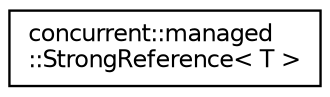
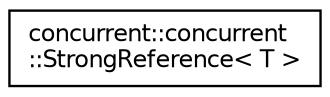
node "concurrent::managed ::StrongReference< T >": label "concurrent::managed ::StrongReference< T >" -> "concurrent::concurrent ::StrongReference< T >"
